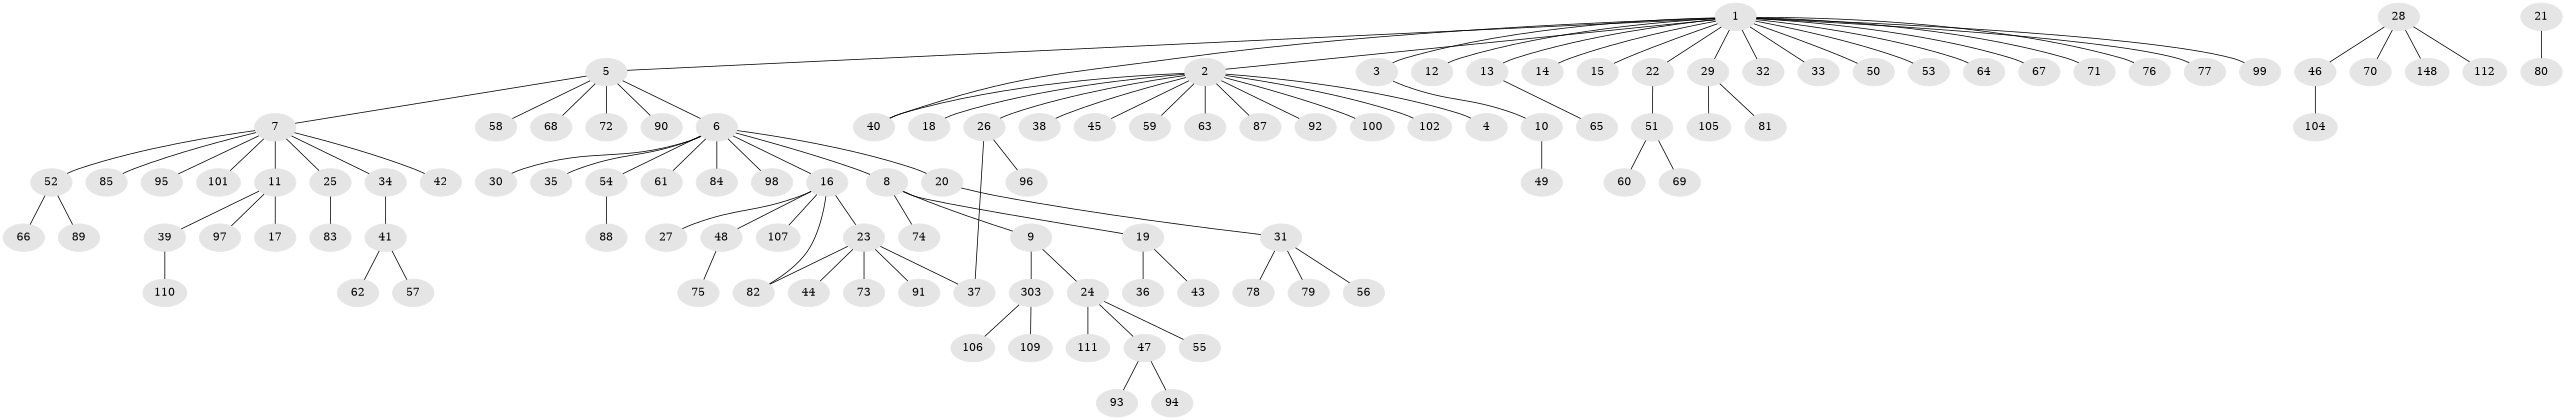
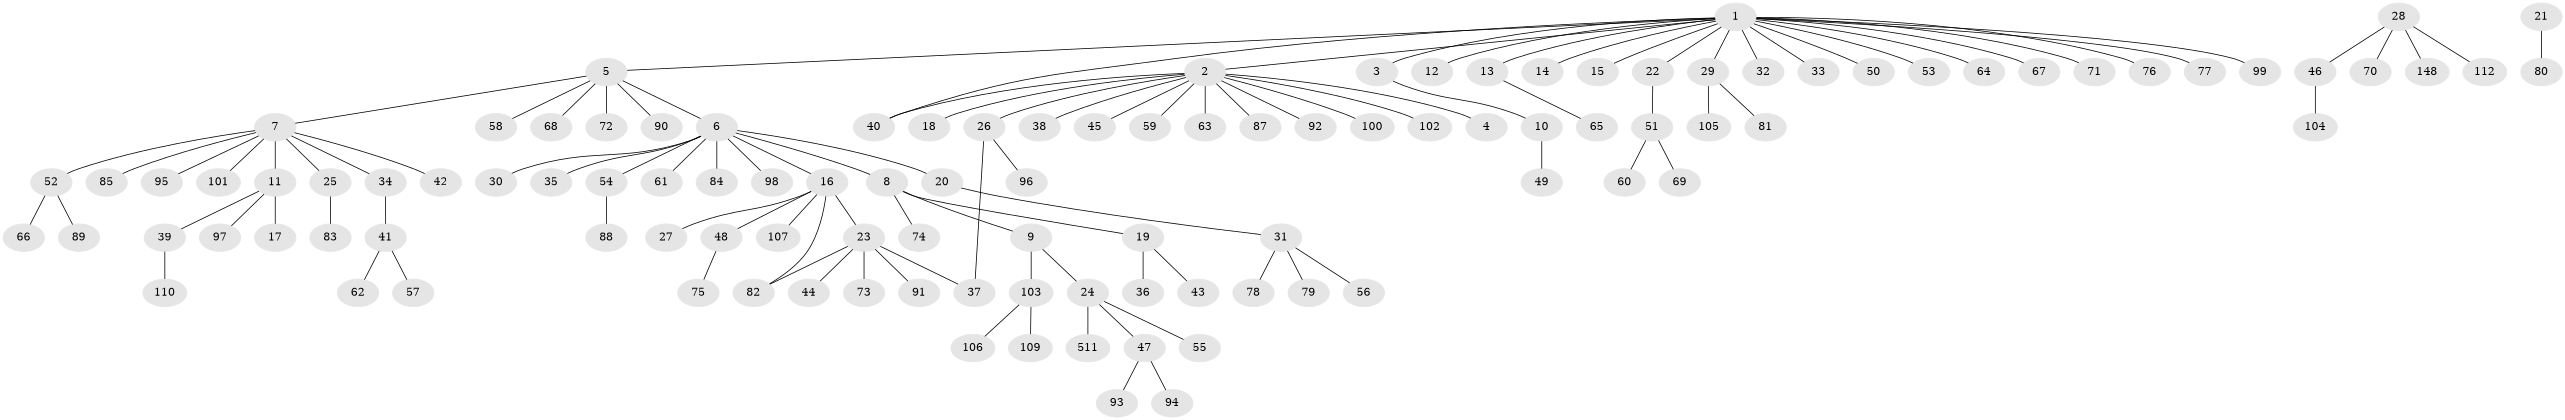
node "303": label "303" -> "103"
node "111": label "111" -> "511"
